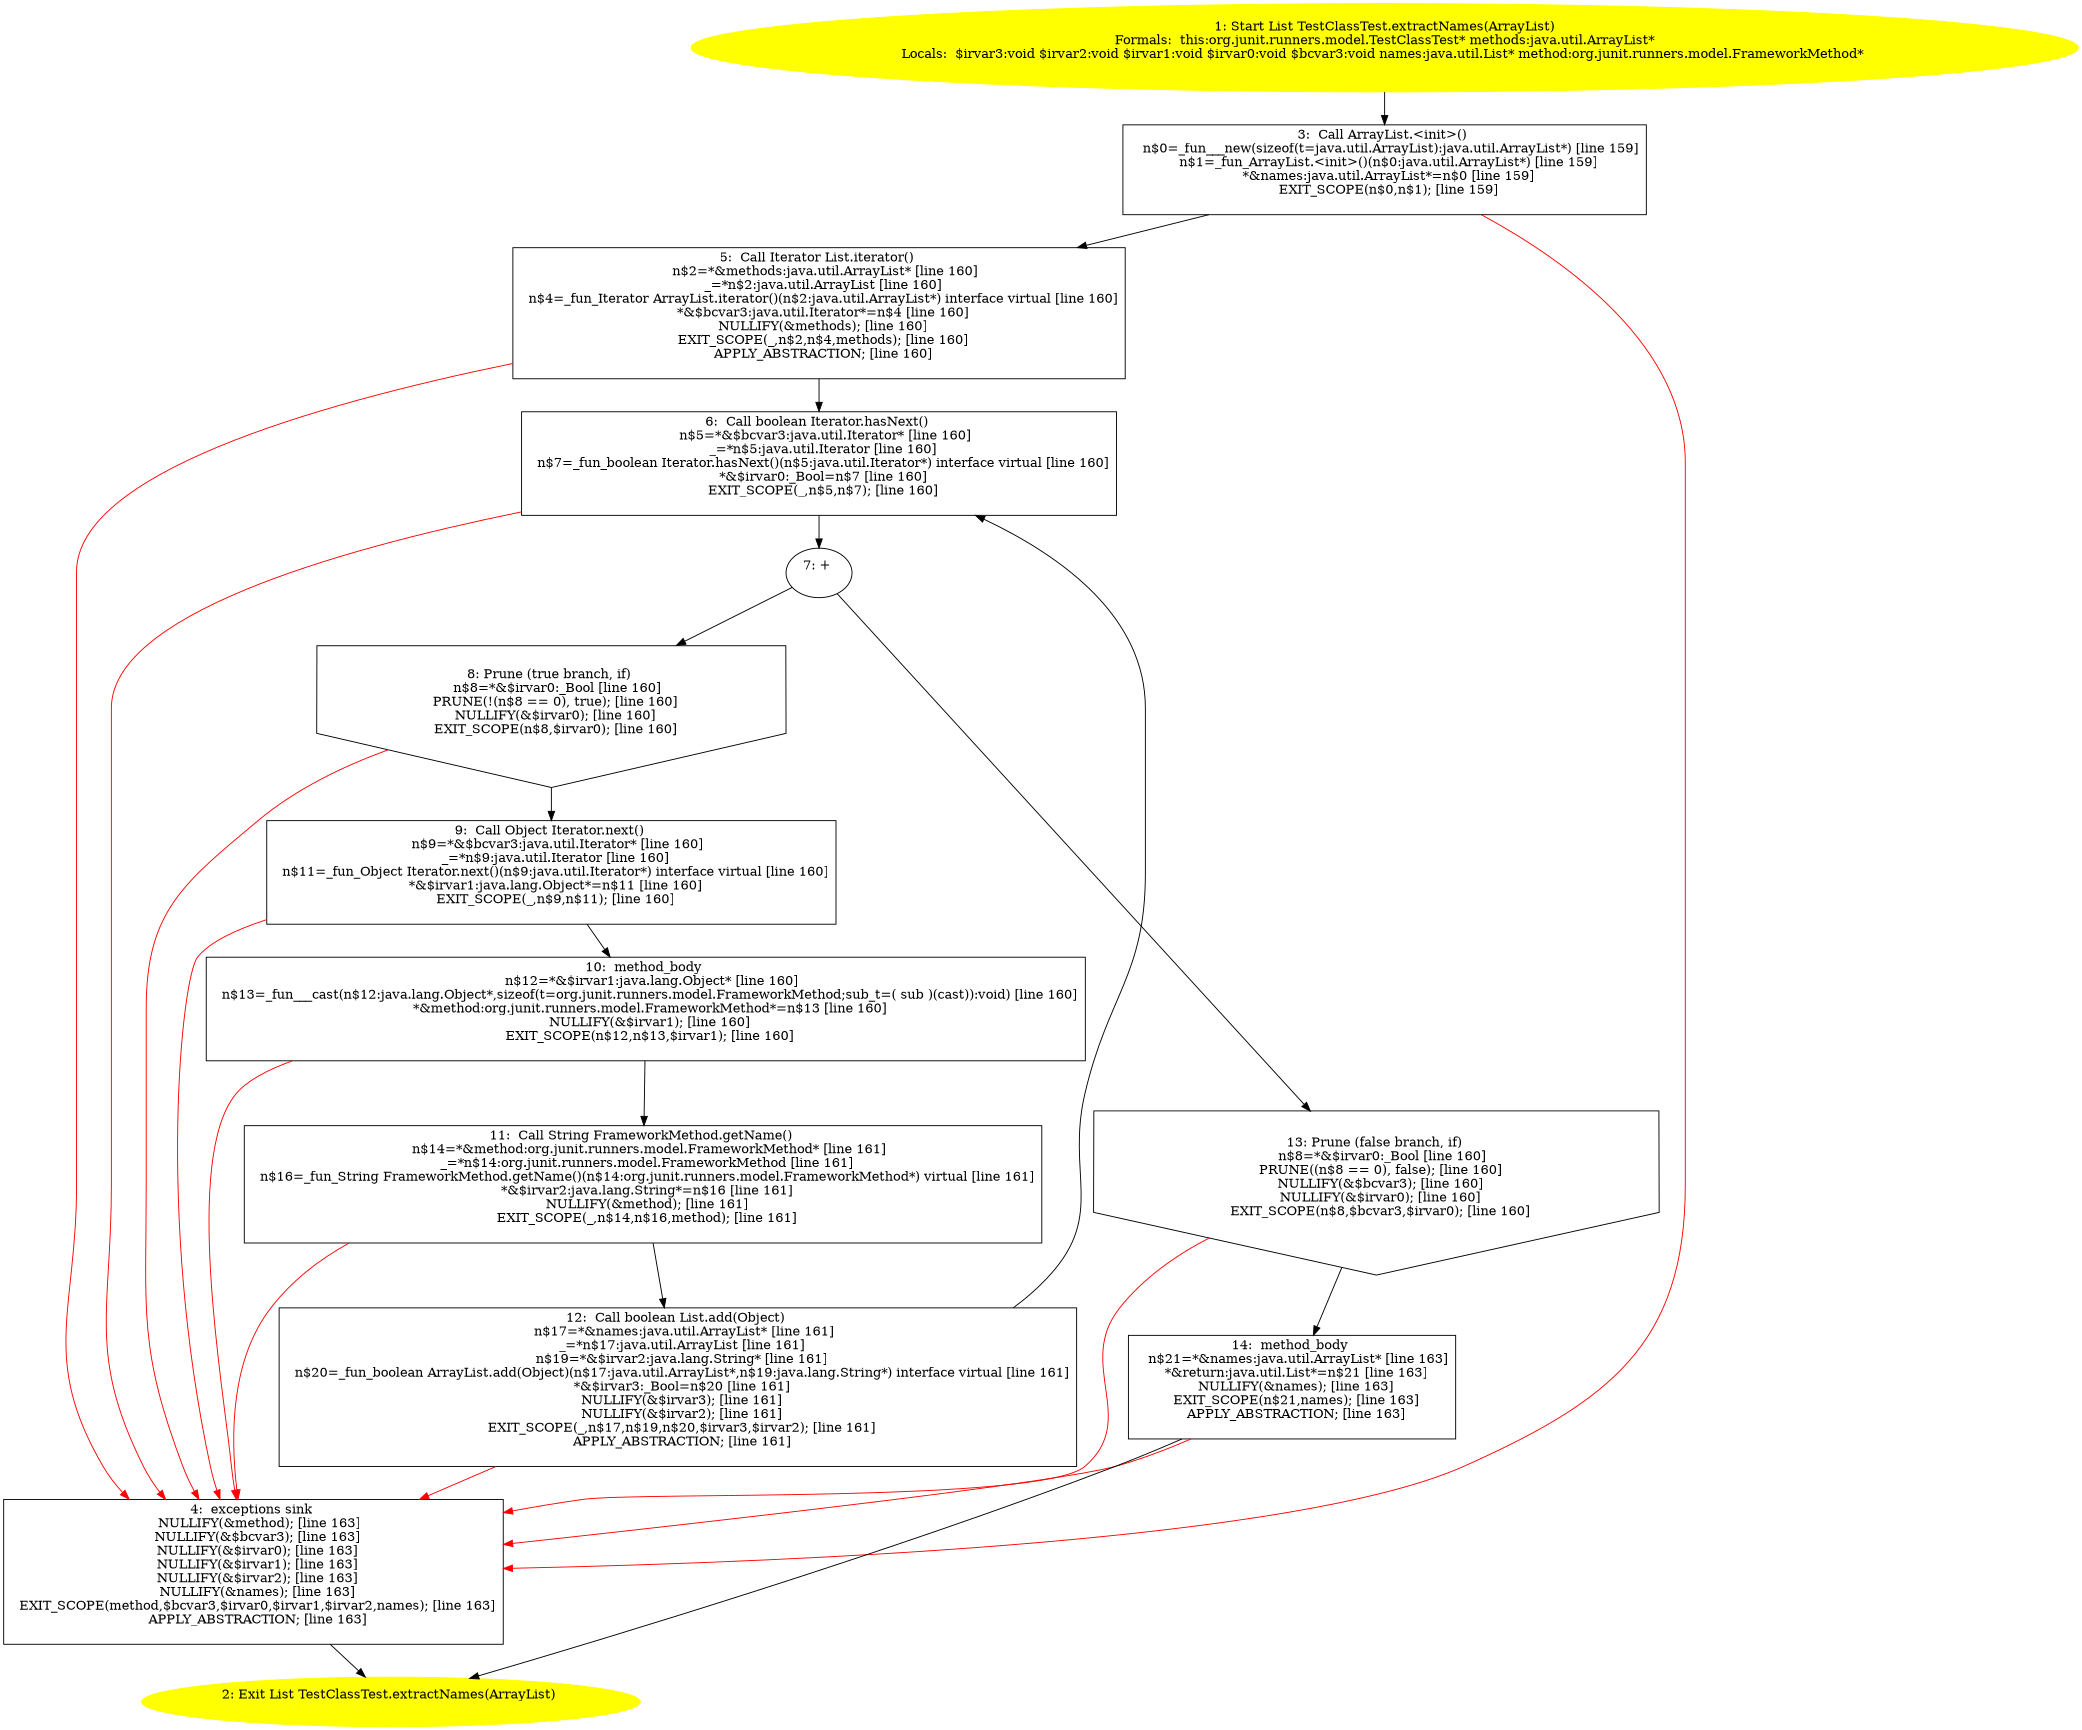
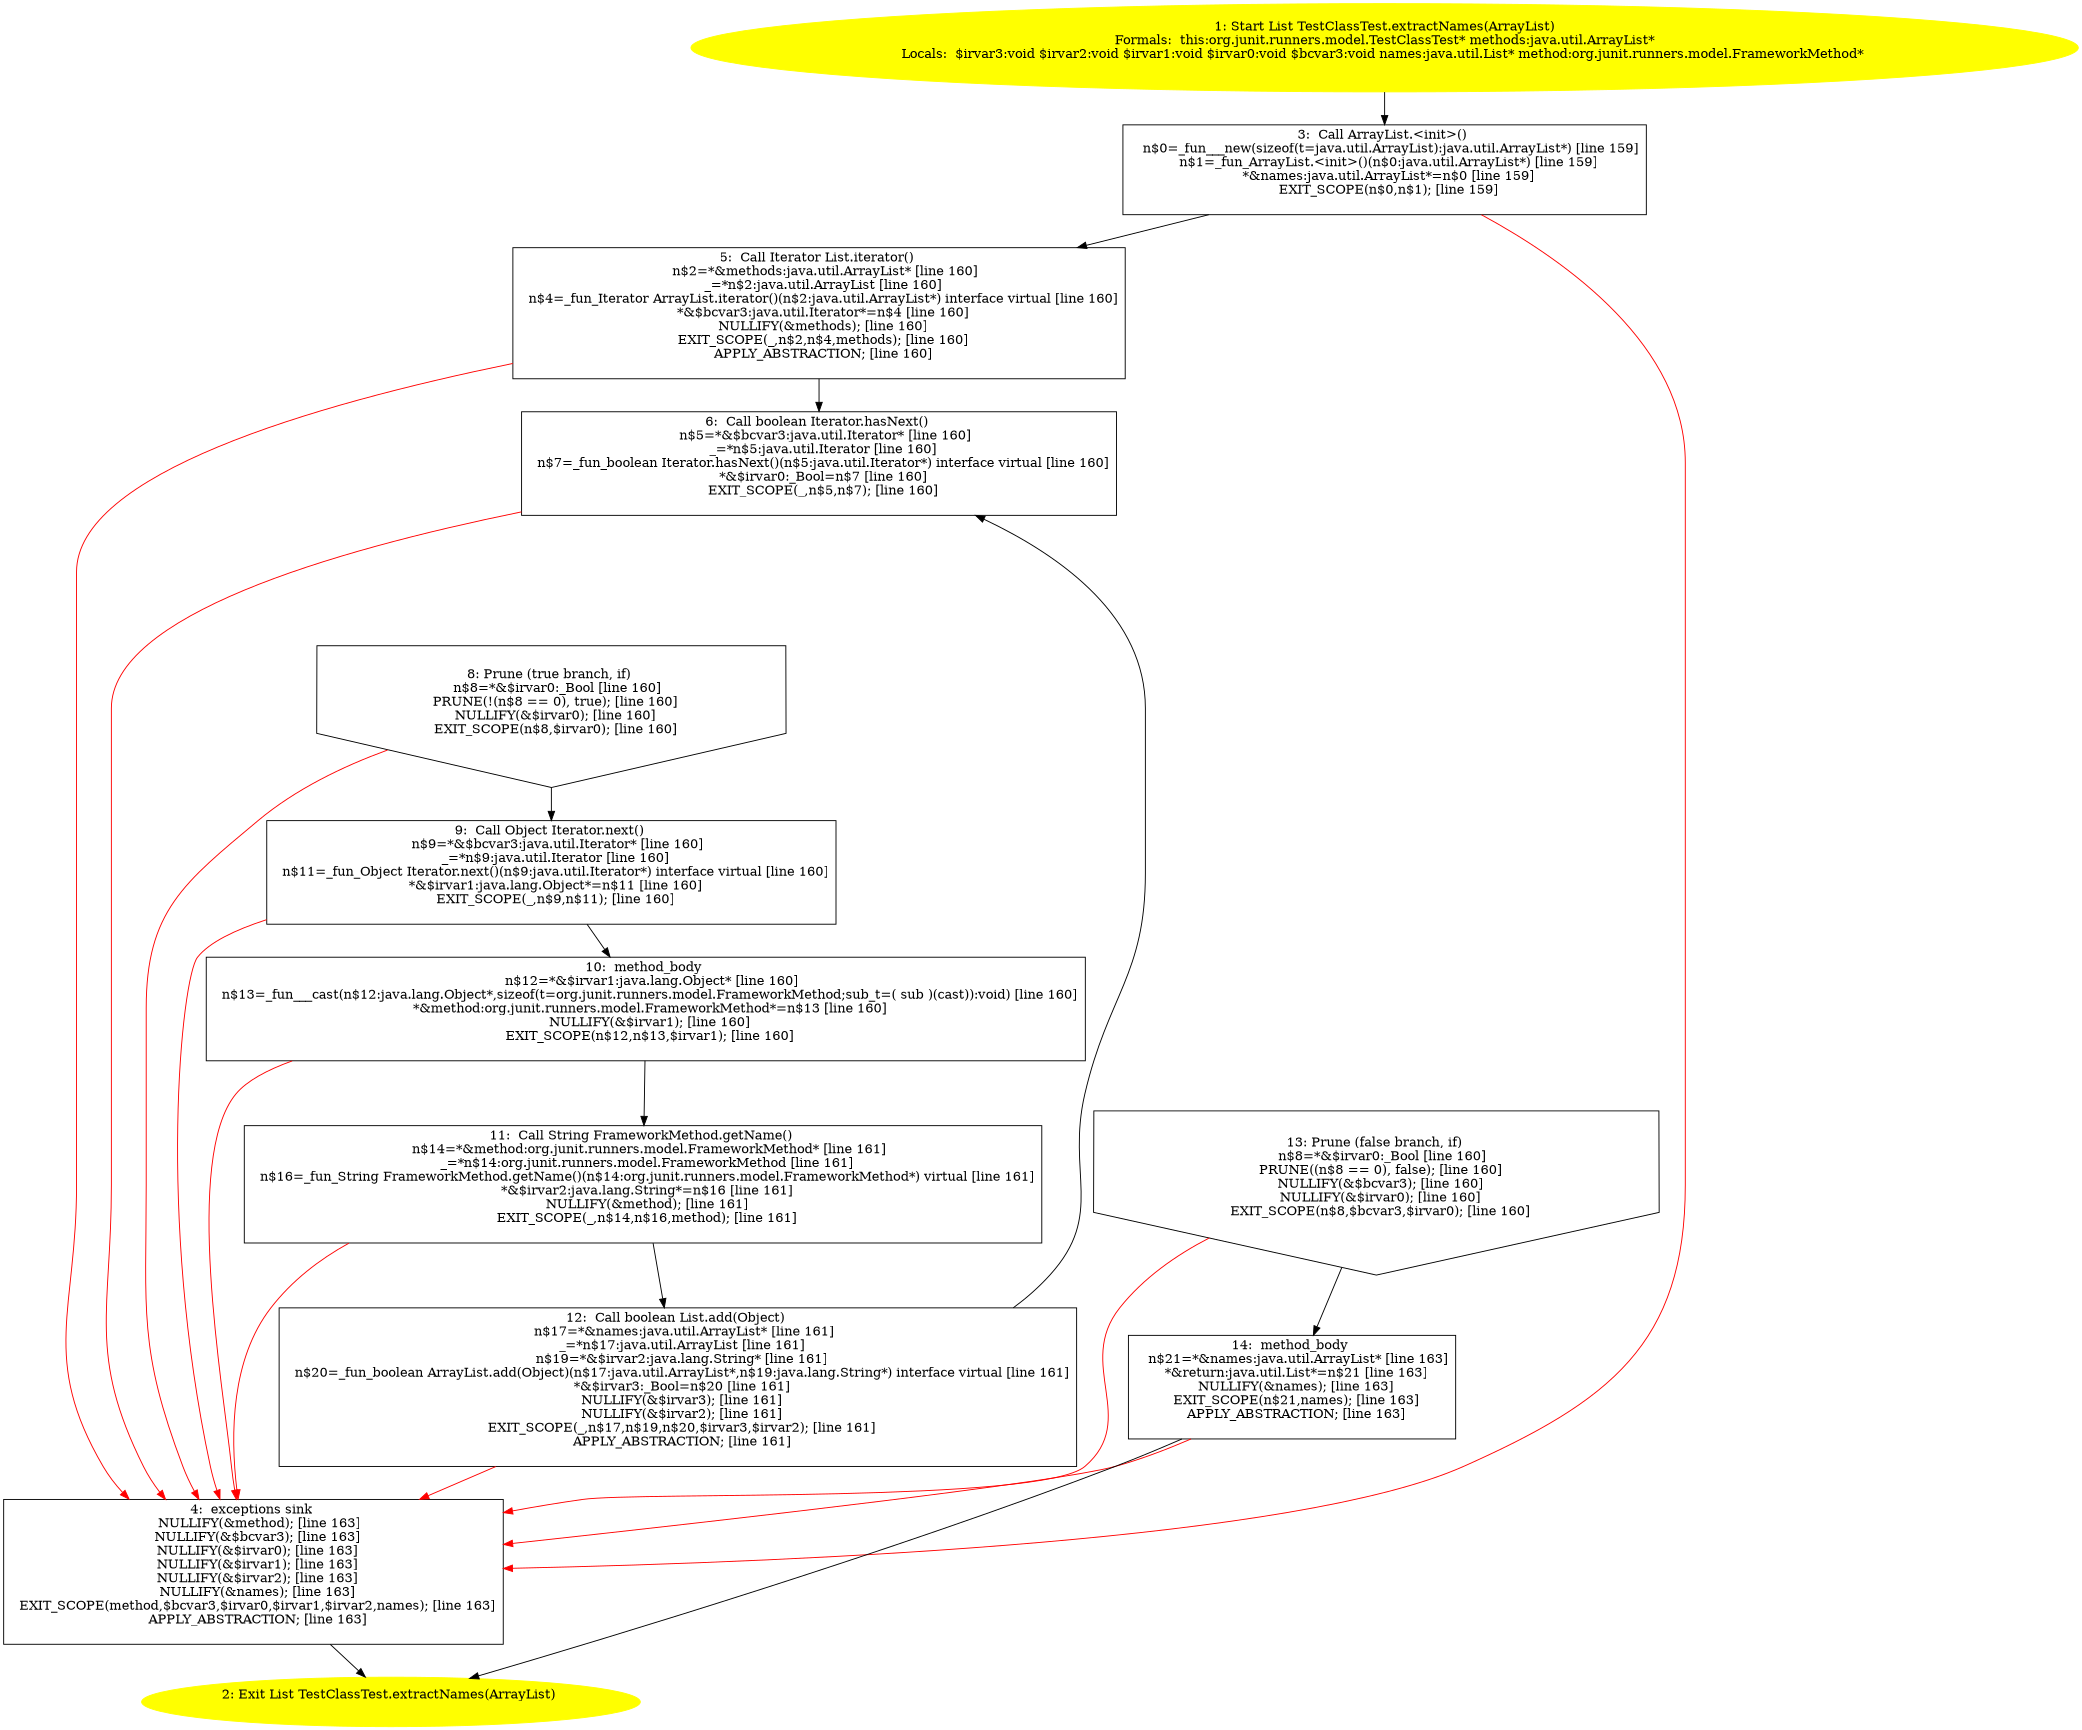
node "7: +": removed
